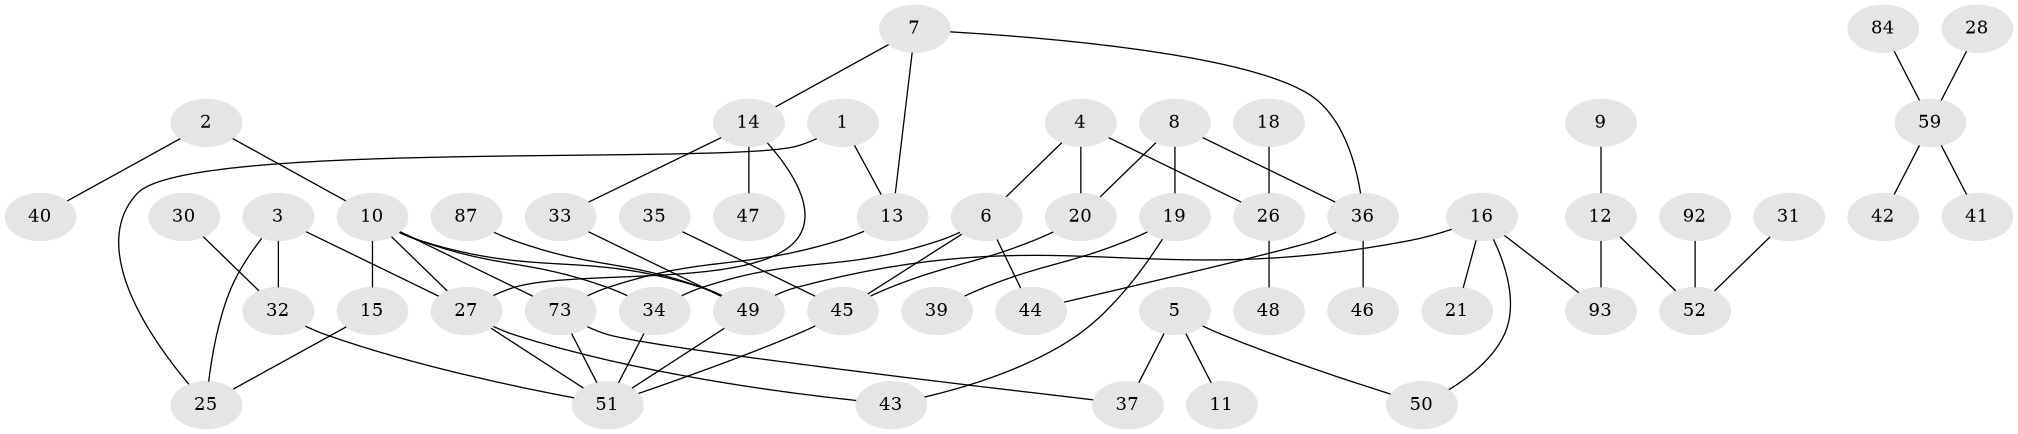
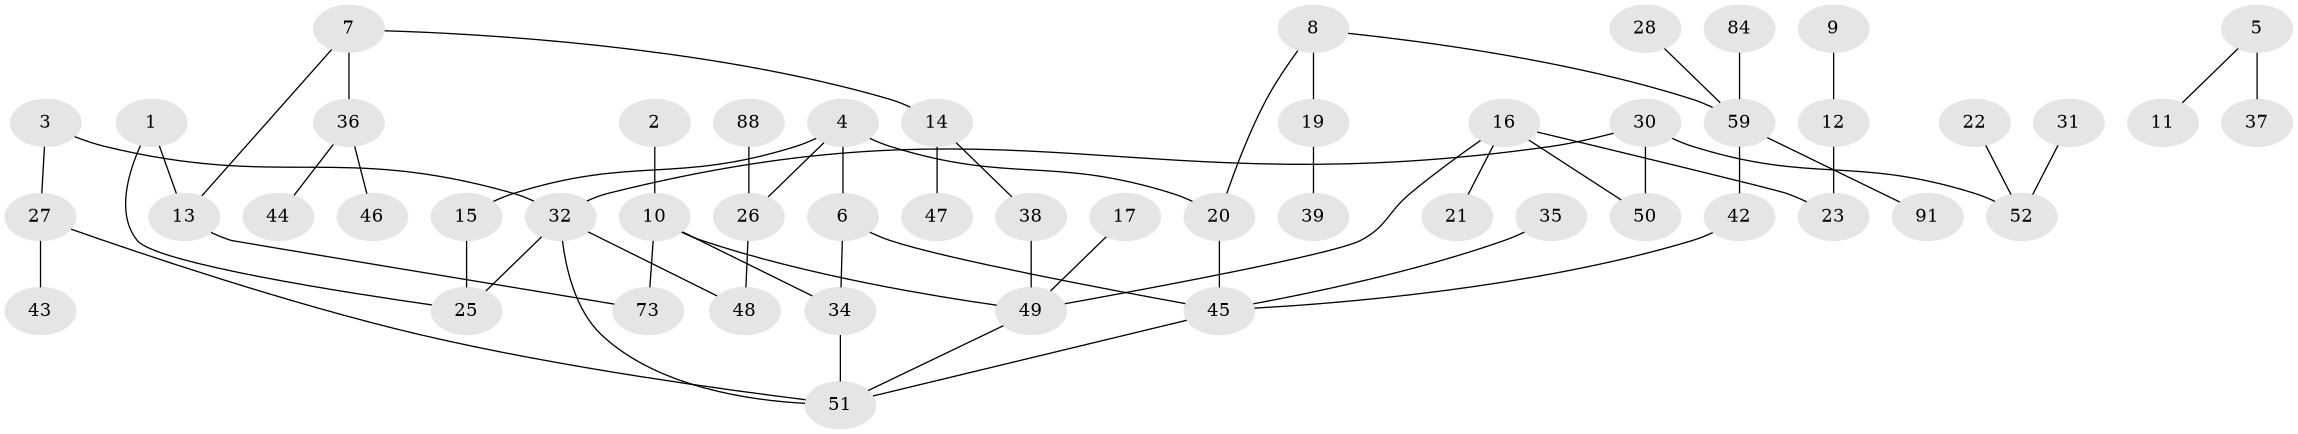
node "18": label "18" -> "88"
edge "8" -- "36": now "8" -- "59"
node "40": removed
node "87": label "87" -> "17"
node "33": label "33" -> "38"
node "92": label "92" -> "22"
node "41": label "41" -> "91"
edge "14" -- "27": removed
edge "10" -- "15": now "4" -- "15"
edge "10" -- "27": removed
edge "12" -- "52": now "30" -- "52"
edge "6" -- "44": removed
edge "32" -- "48": added
edge "42" -- "45": added
edge "3" -- "25": now "32" -- "25"
node "93": label "93" -> "23"
edge "19" -- "43": removed
edge "5" -- "50": now "30" -- "50"
edge "73" -- "51": removed
edge "73" -- "37": removed
